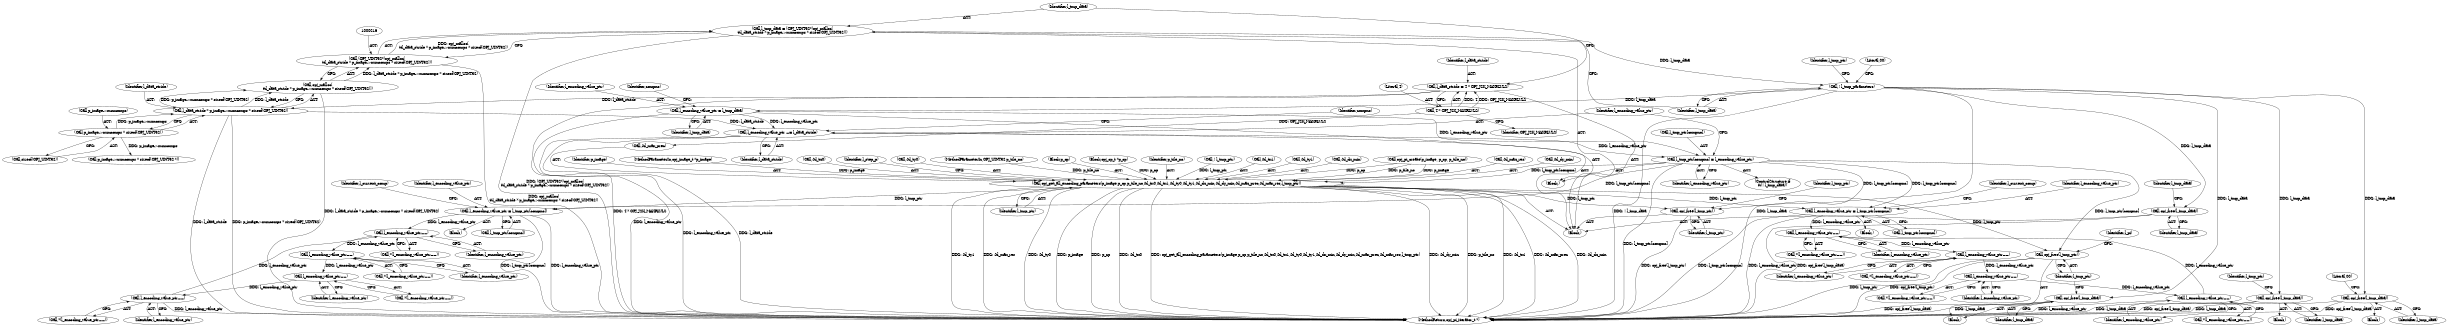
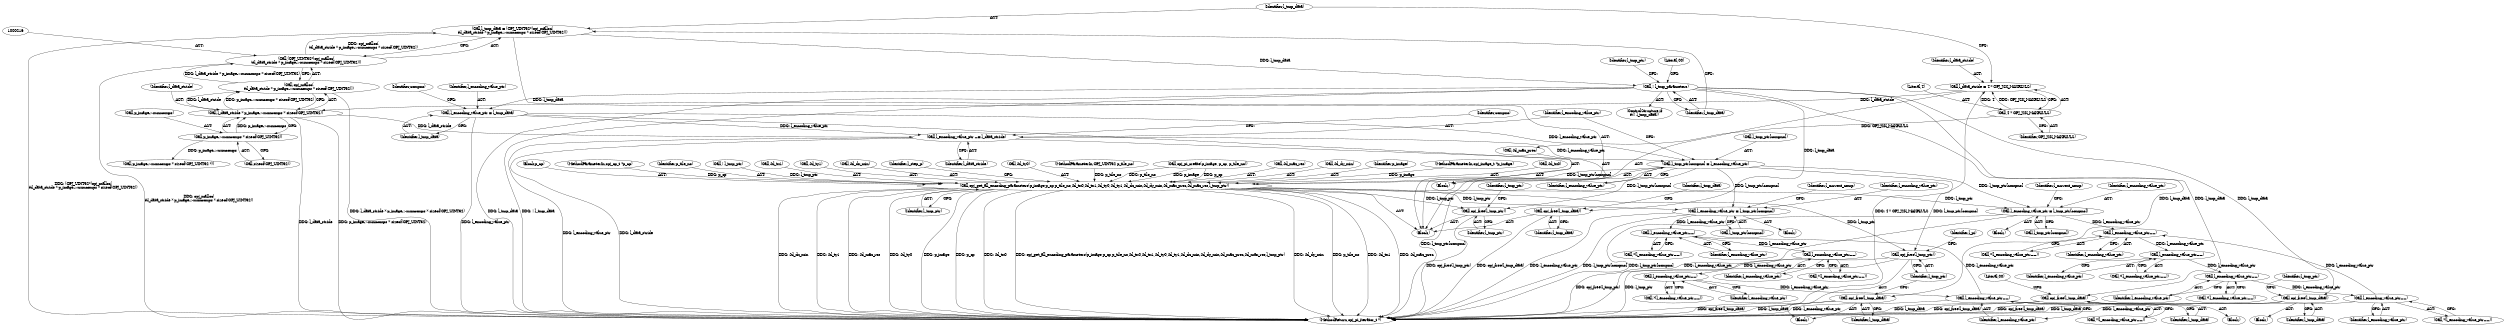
edge "(Identifier,OPJ_J2K_MAXRLVLS)" -> "(Call,4 * OPJ_J2K_MAXRLVLS)": added, label "AST:"
node "(Block,opj_cp_t *p_cp)": label "(Block,opj_cp_t *p_cp)" -> "(MethodParameterIn,opj_cp_t *p_cp)"
edge "(Call,l_tmp_ptr[compno] = l_encoding_value_ptr)" -> "(ControlStructure,if tt(! l_tmp_data))": now "(Call,! l_tmp_parameters)" -> "(ControlStructure,if tt(! l_tmp_data))"
